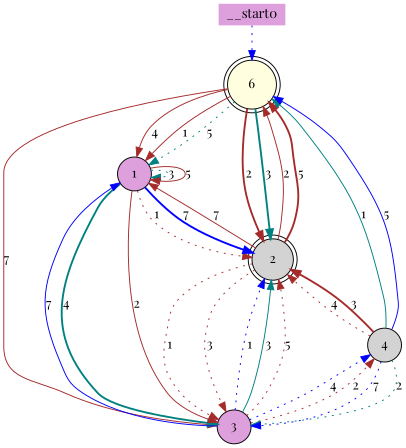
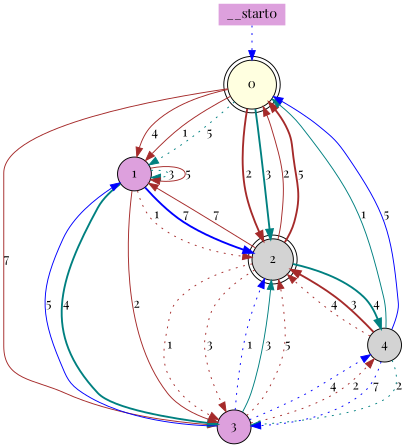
node "6": label "6" -> "0"
edge "2" -> "4": added, label "4"
edge "3" -> "1": label "7" -> "5"
